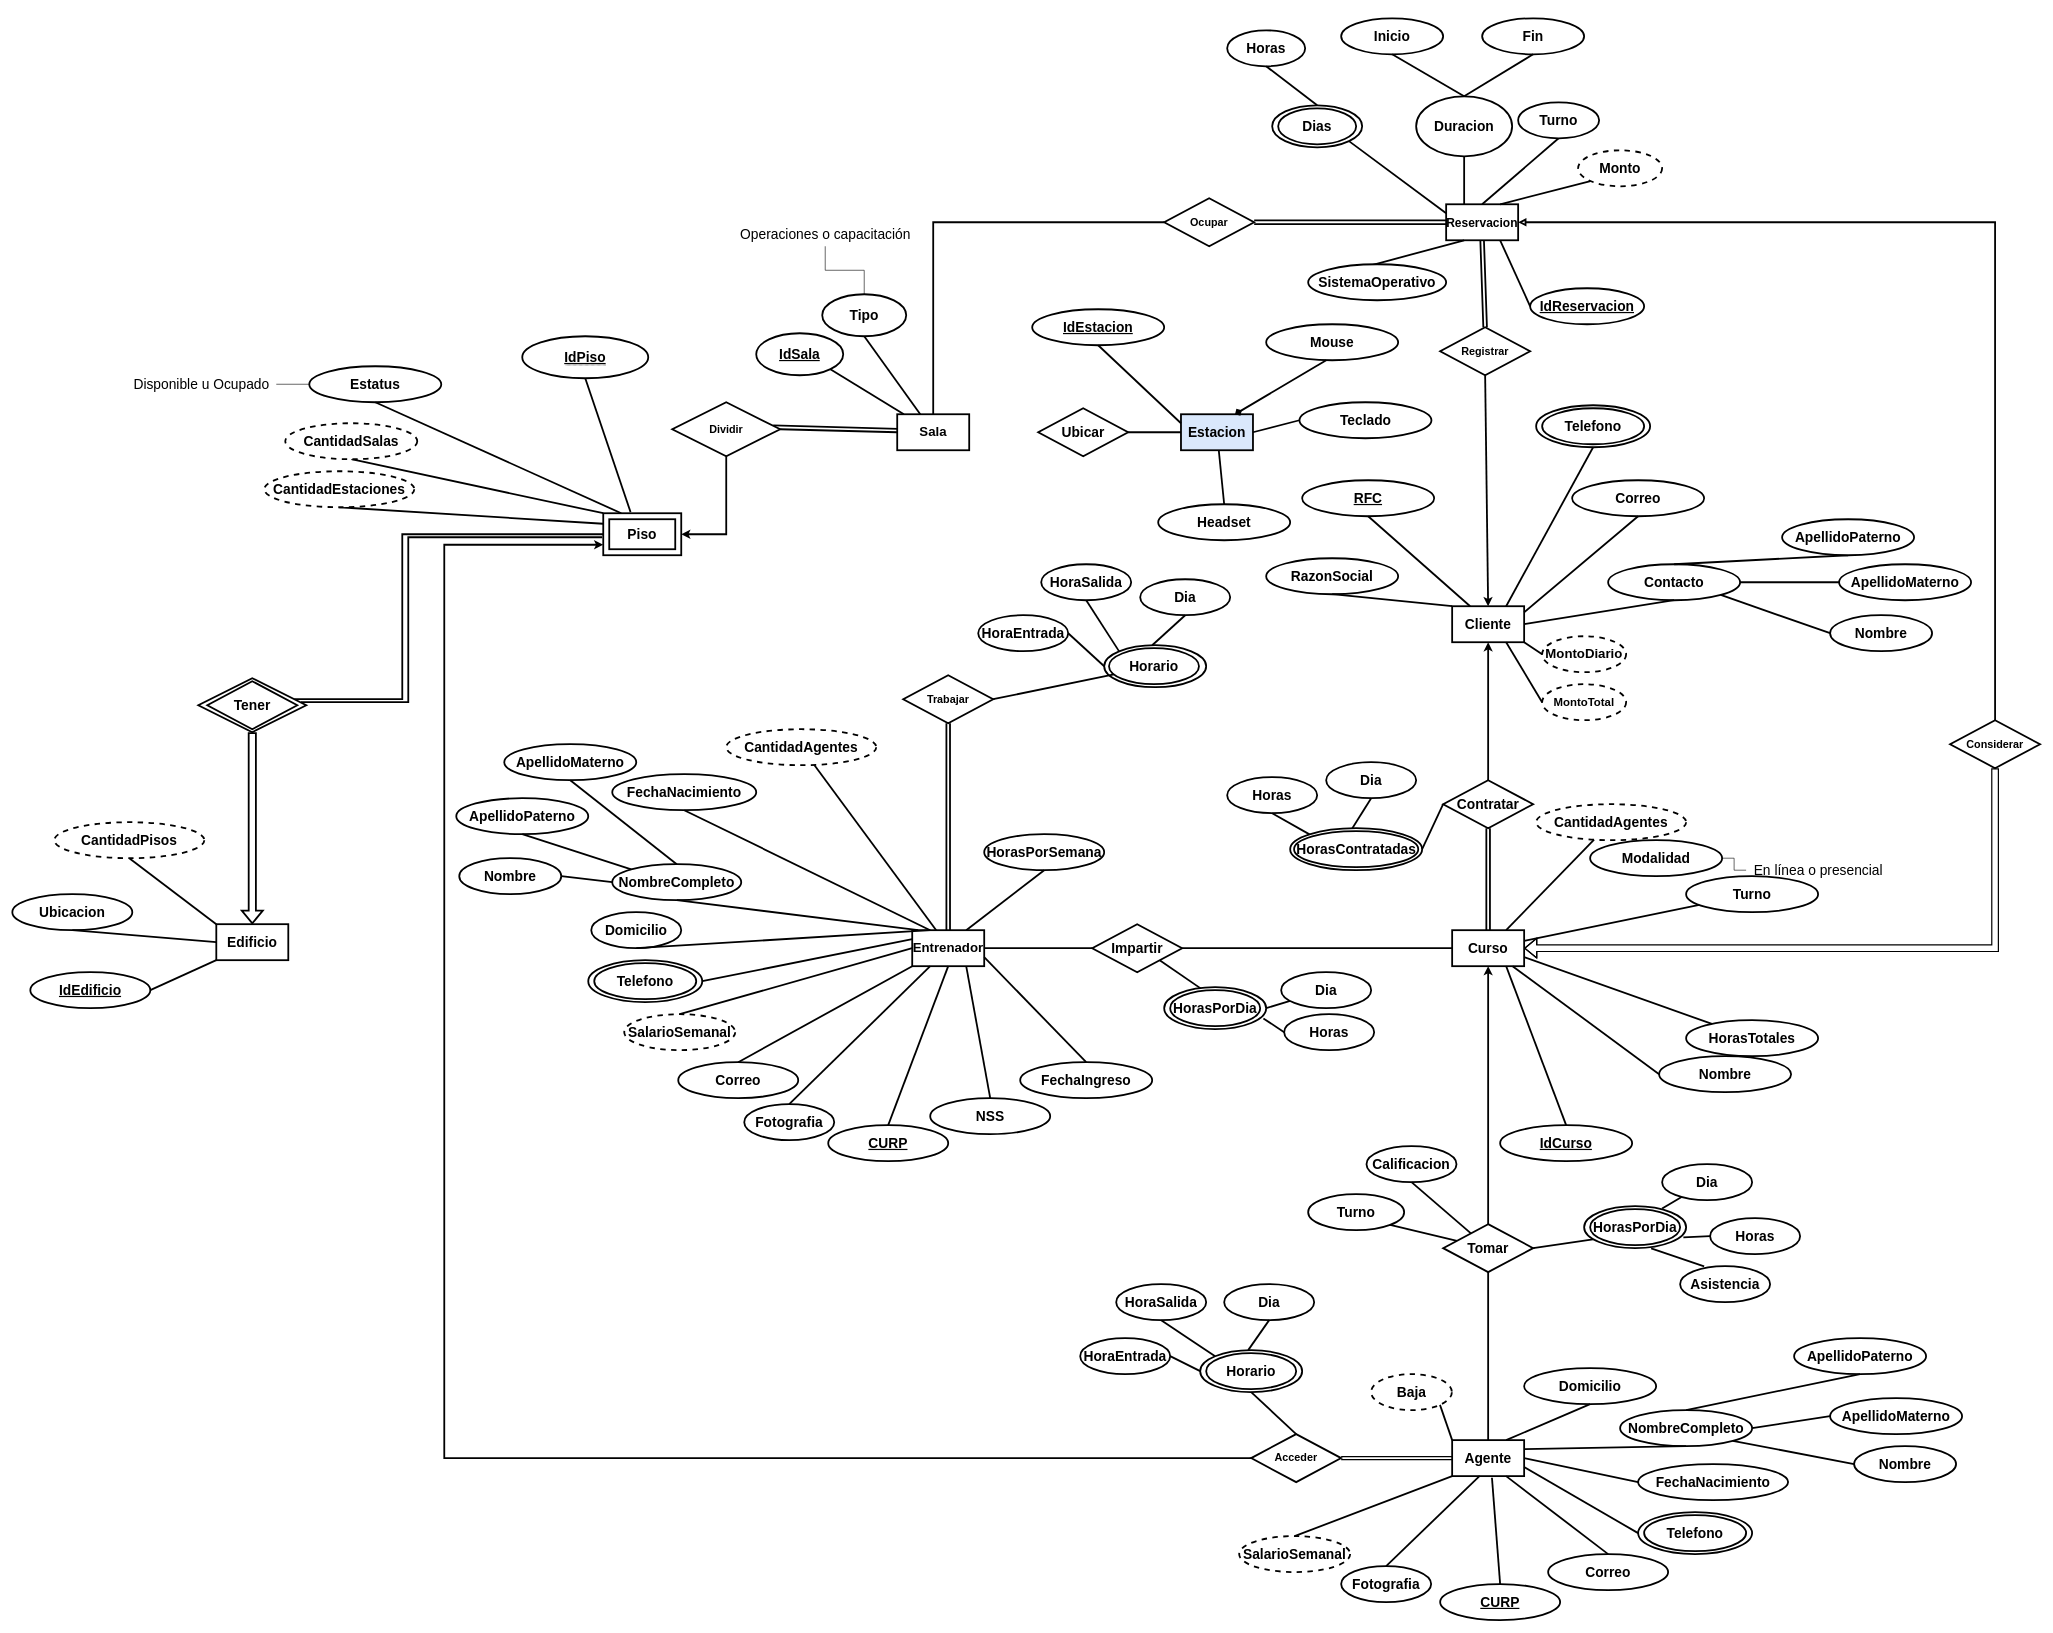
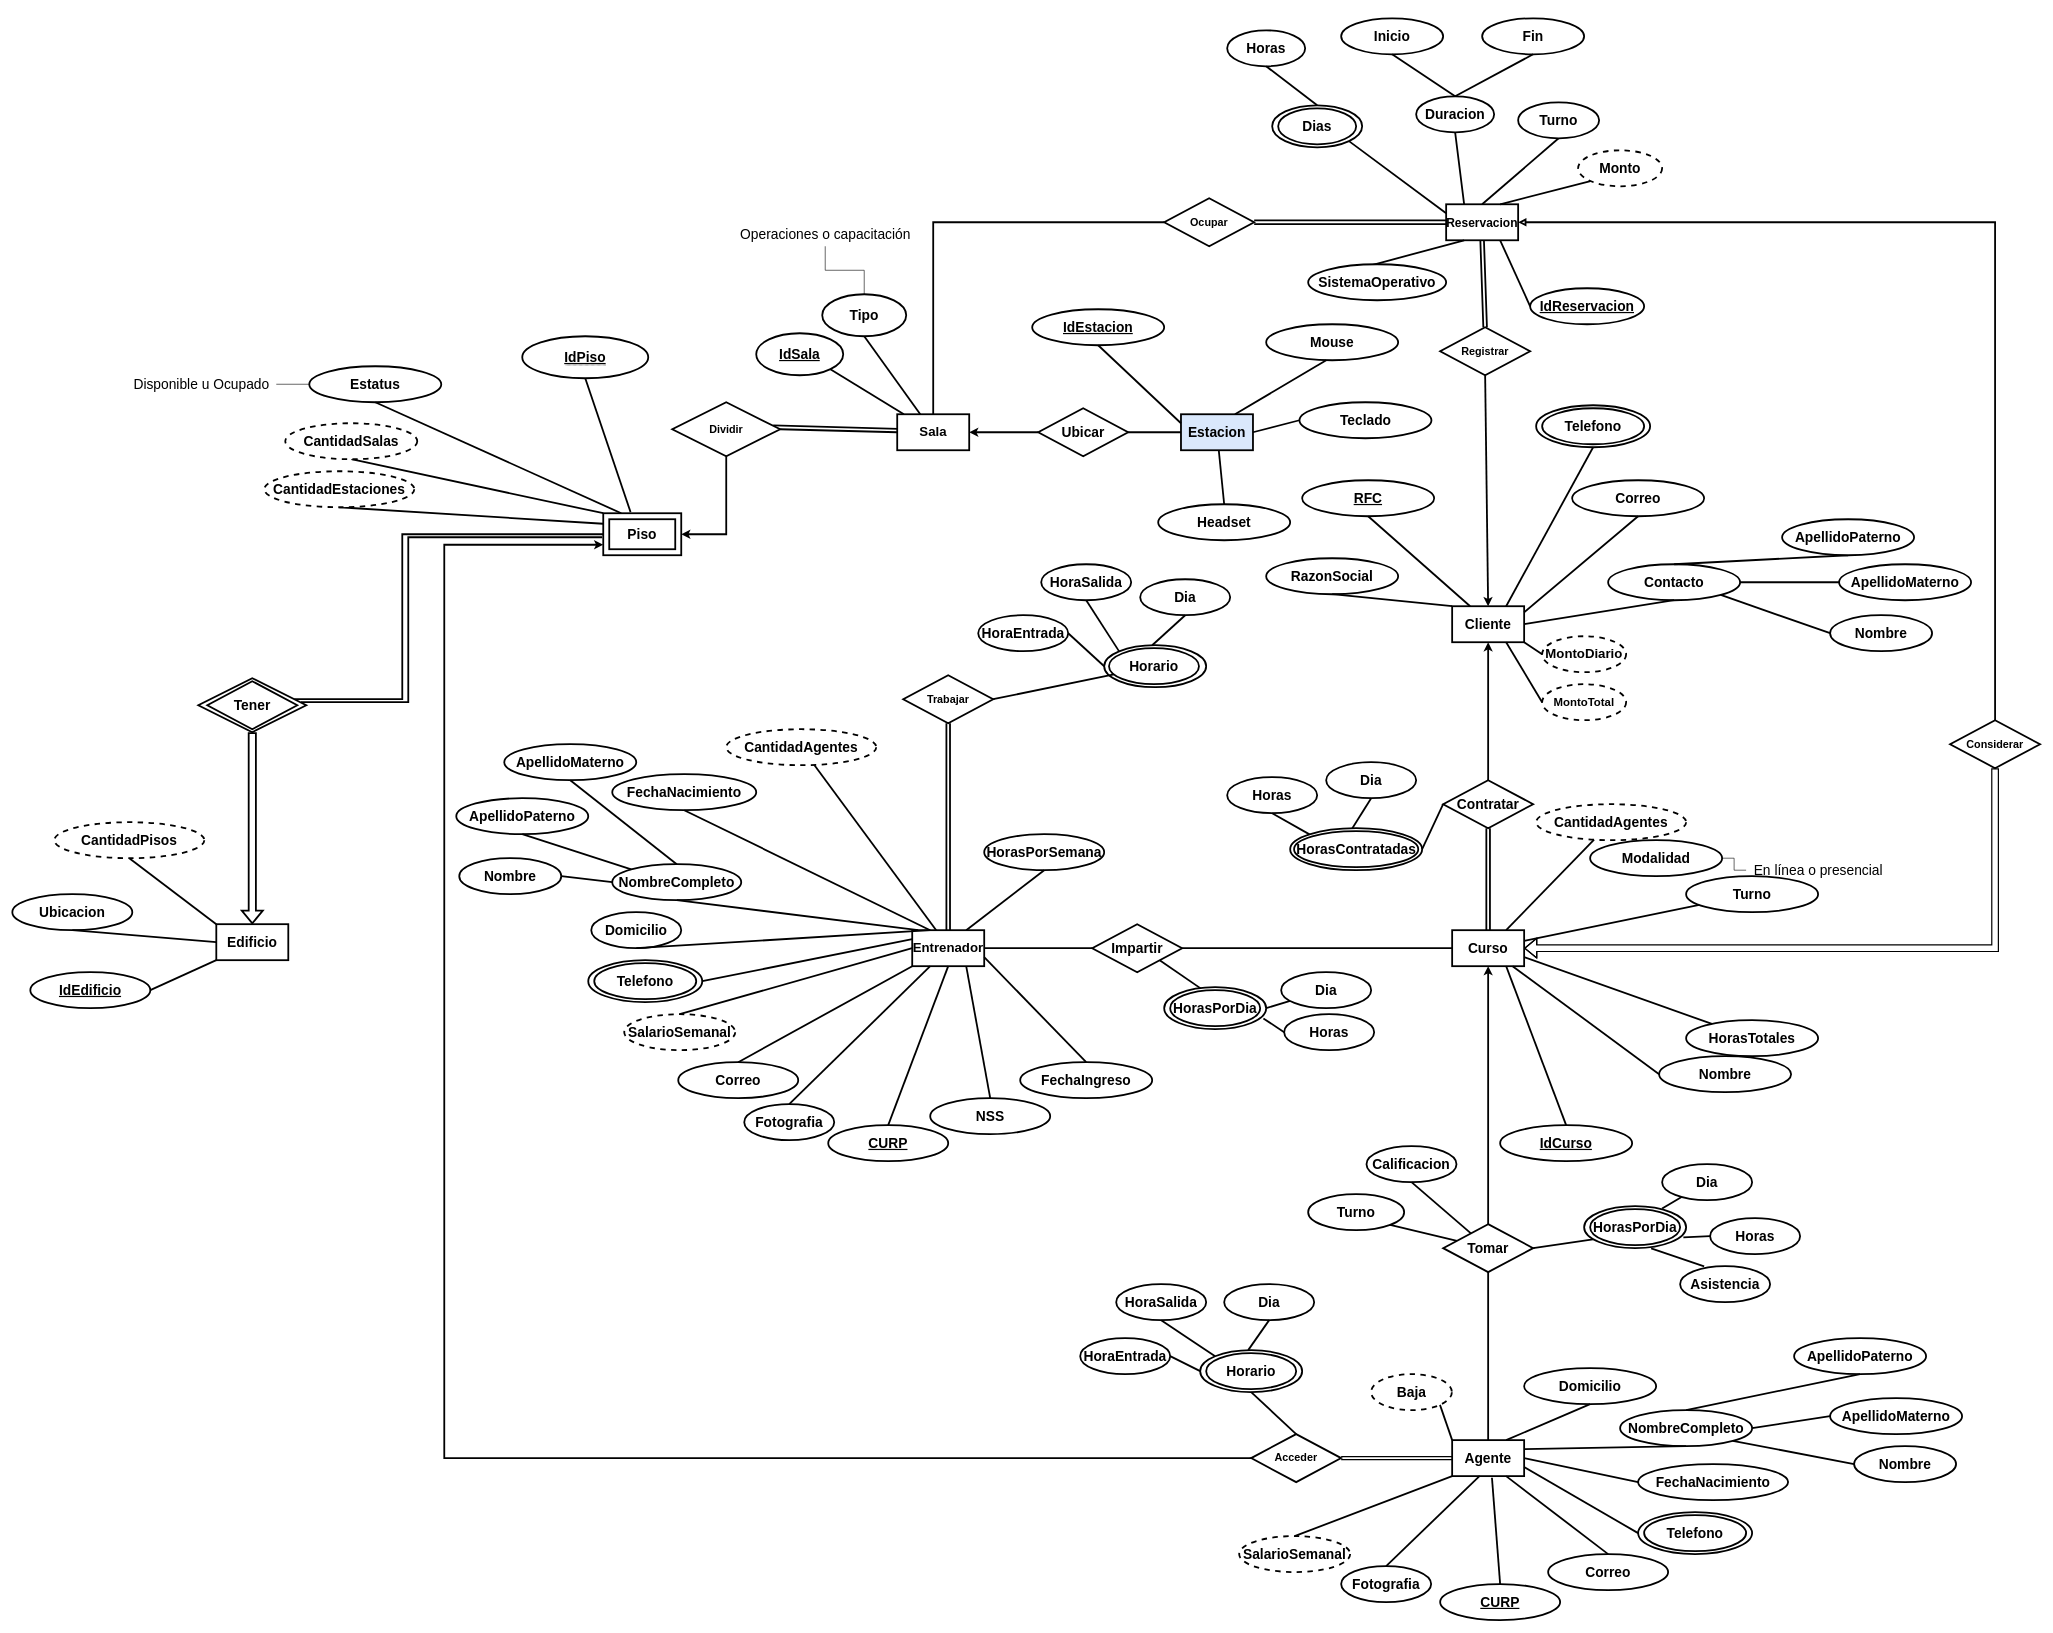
node "Duracion": size 96x60 -> 78x36
edge "Mouse" -> "Estacion": arrowhead diamond -> none
edge "Ubicar" -> "Sala": added
